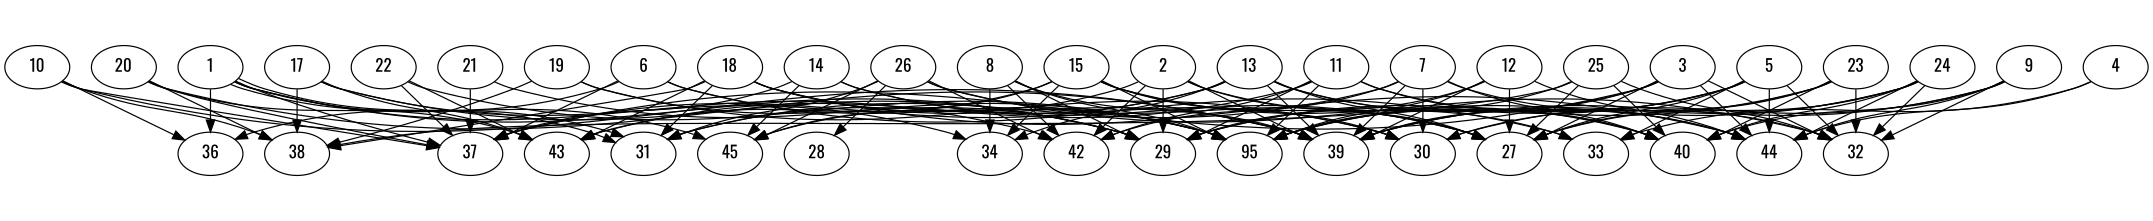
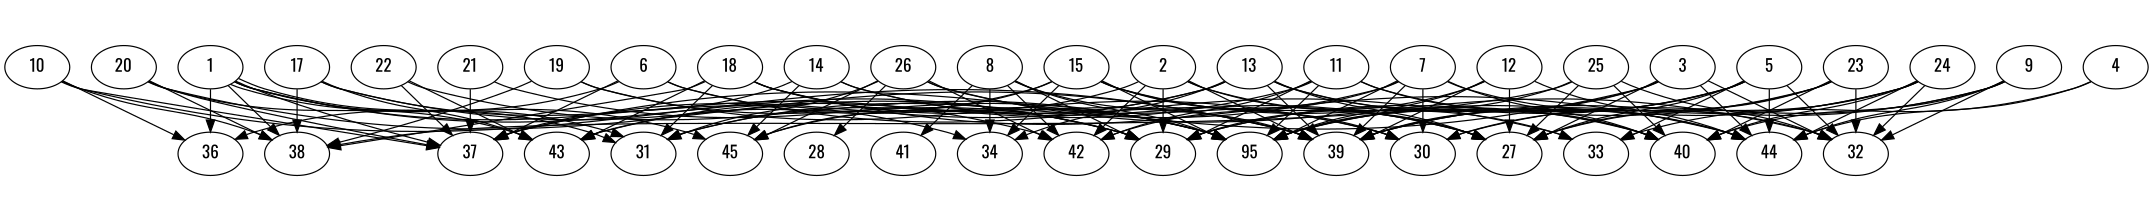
edge "1" -> "38": added
edge "7" -> "95": added
node "41": added
